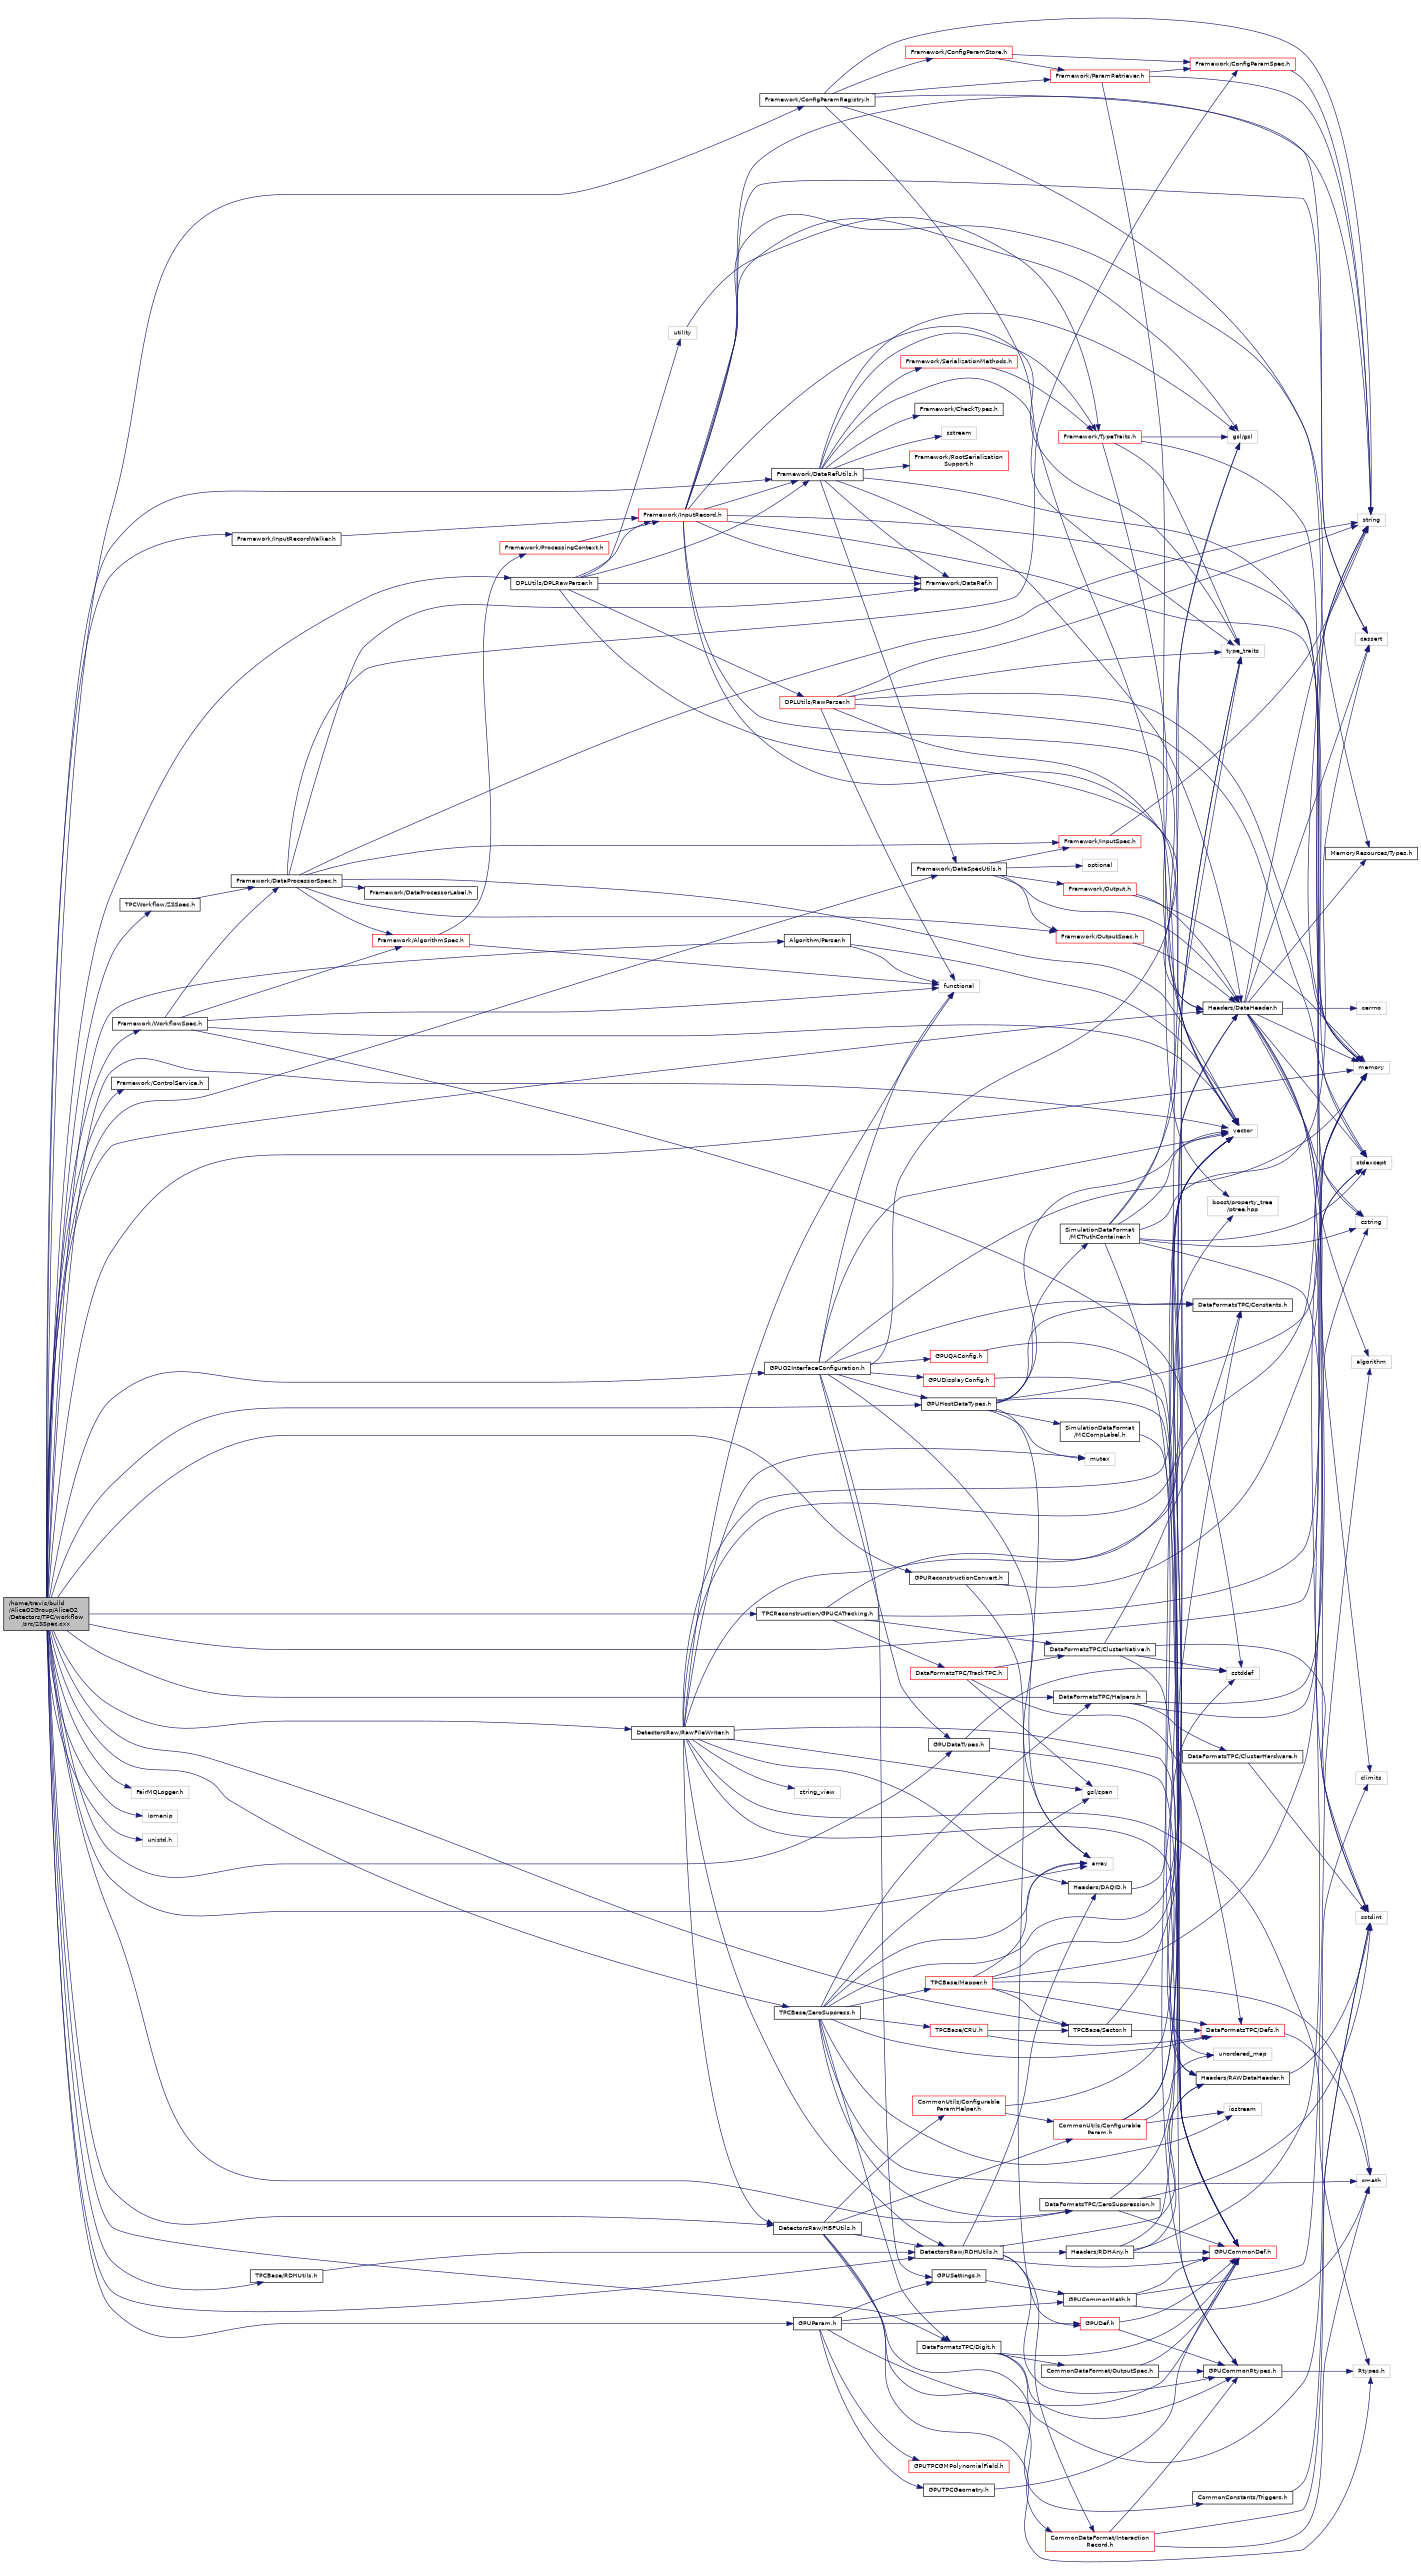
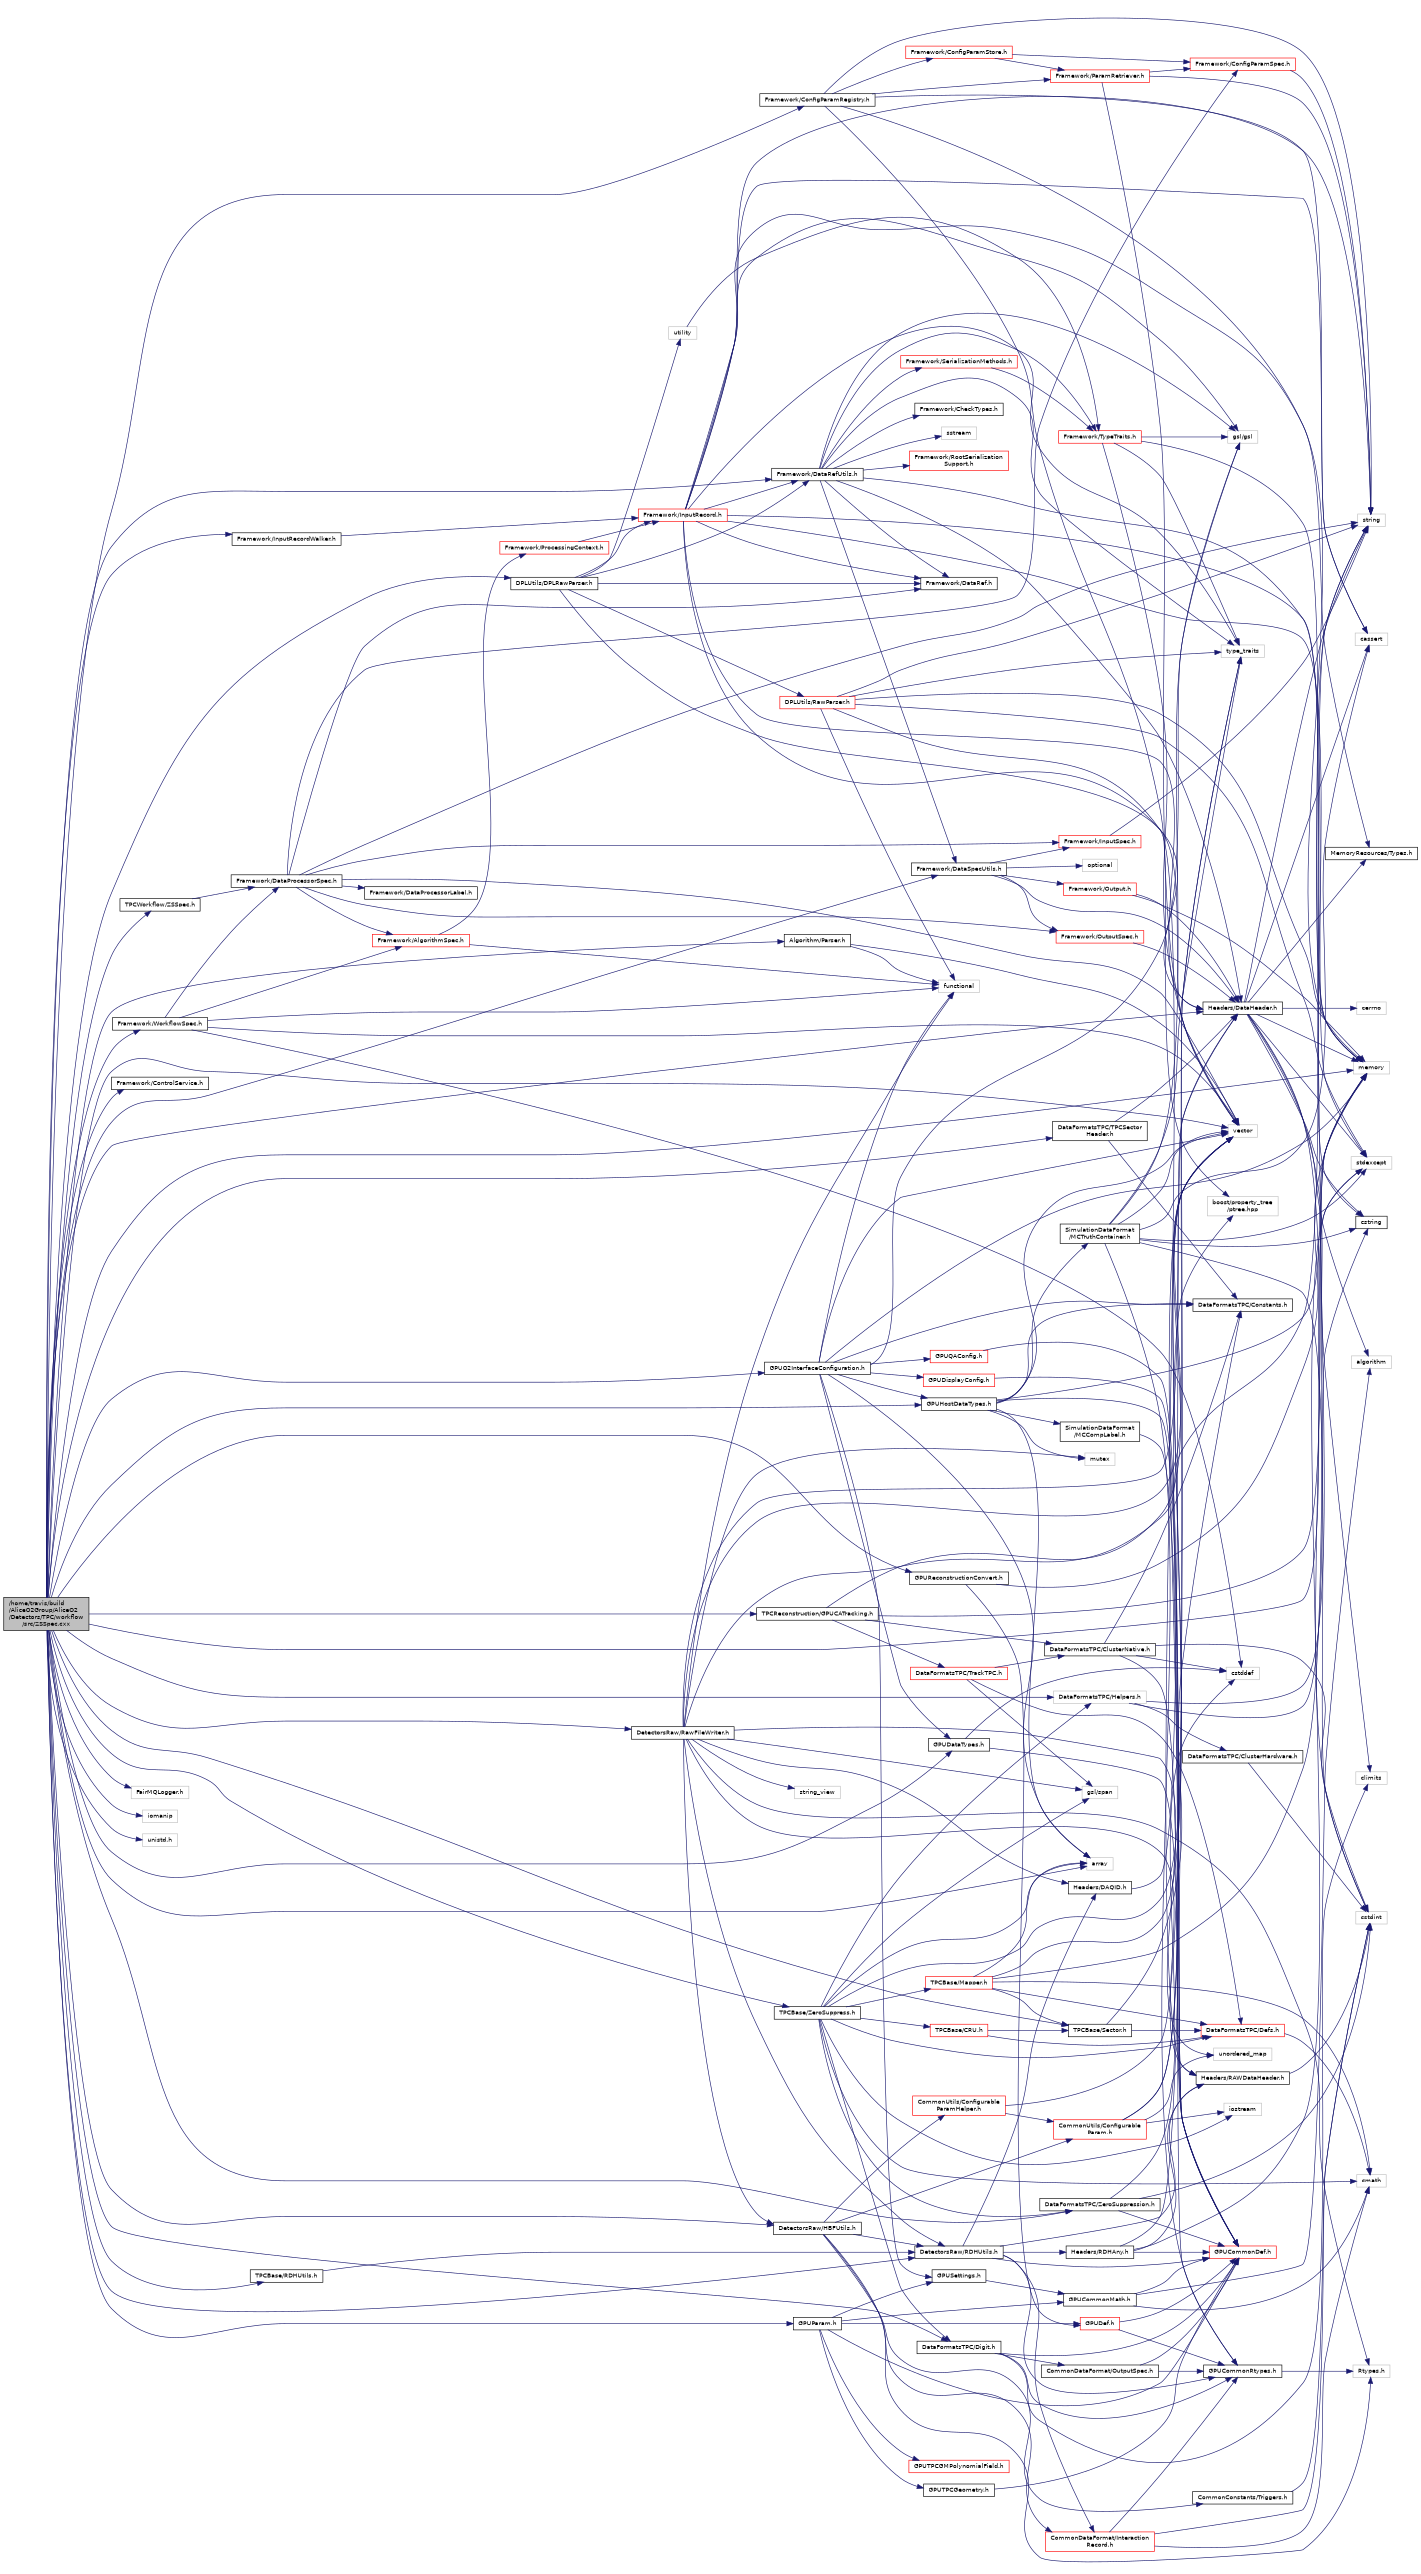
node "DataFormatsTPC/TPCSector Header.h": added
node "cstring": color grey75 -> black
node "DataFormatsTPC/Helpers.h": color black -> grey75
